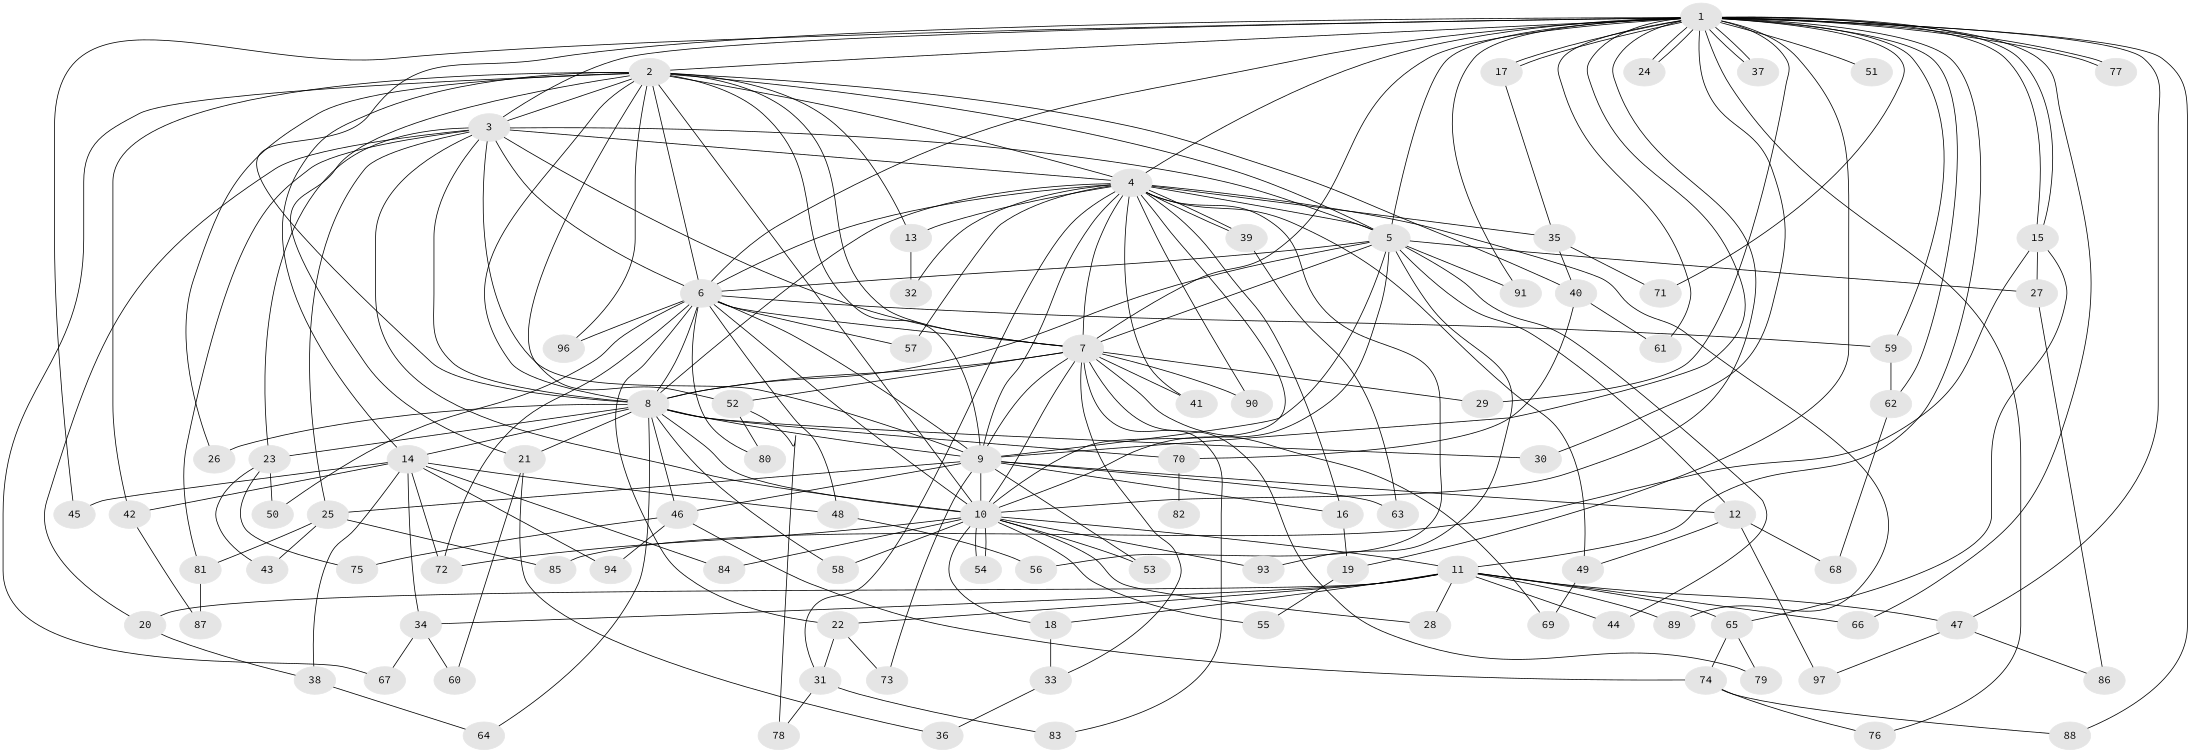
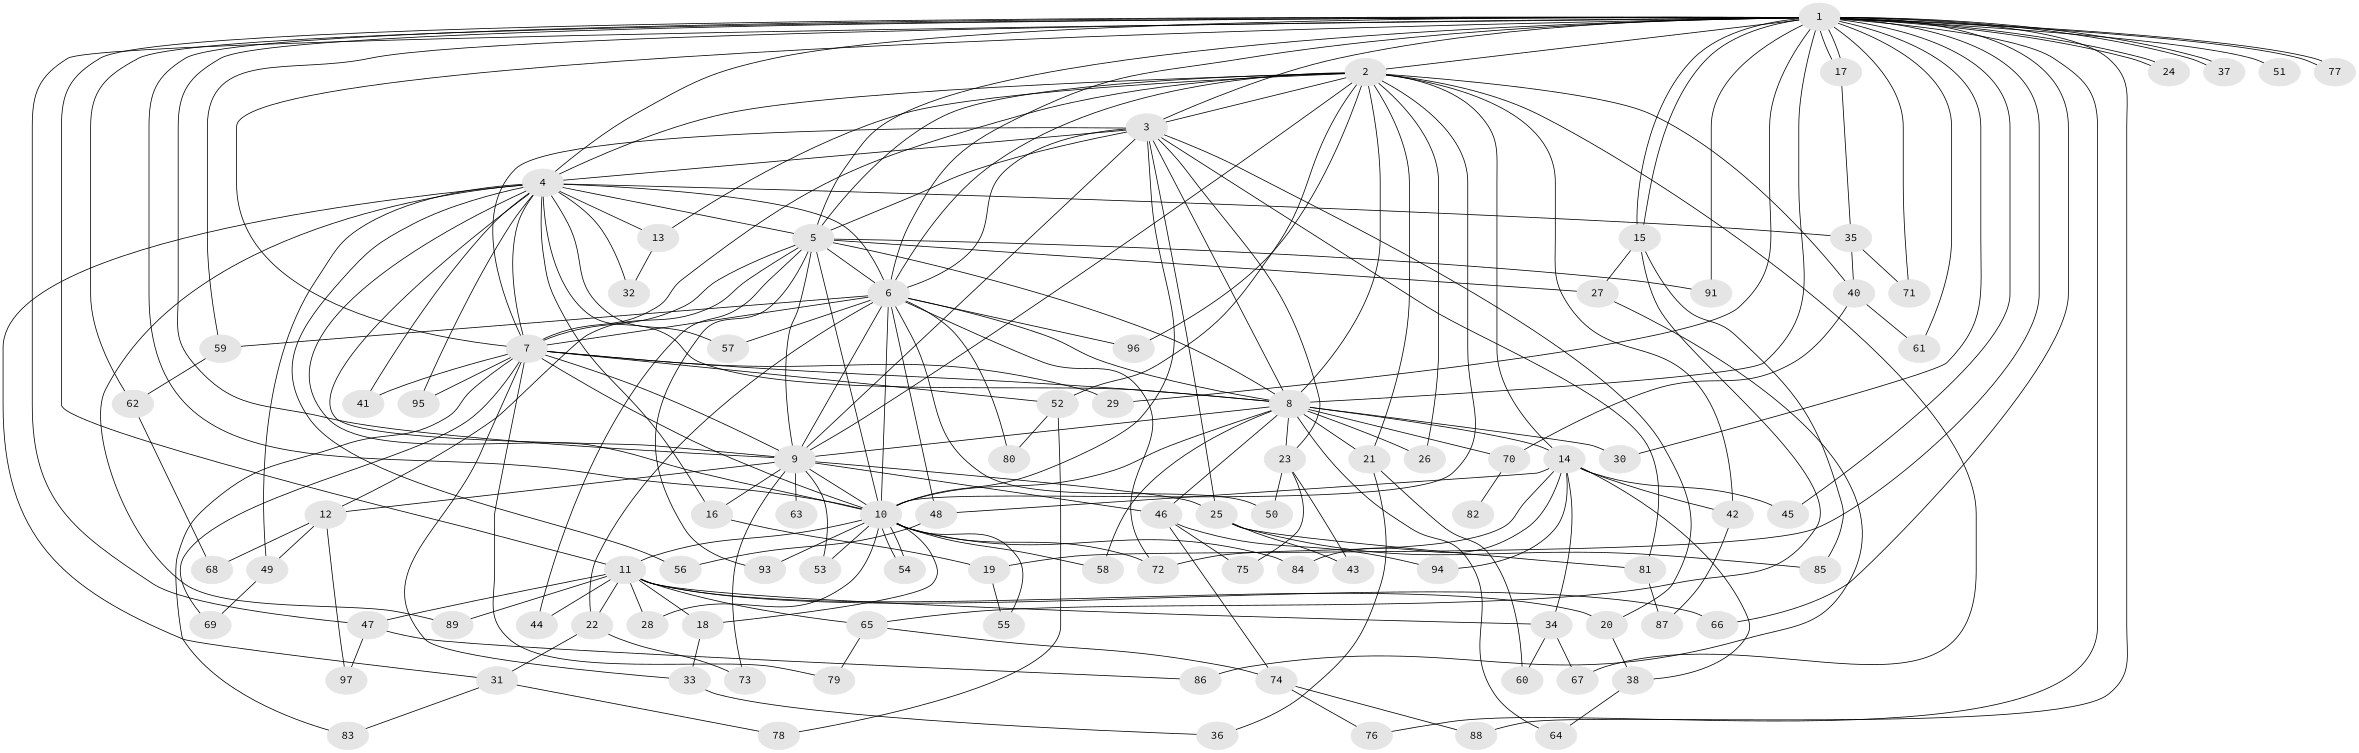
node "39": removed
node "90": label "90" -> "95"
